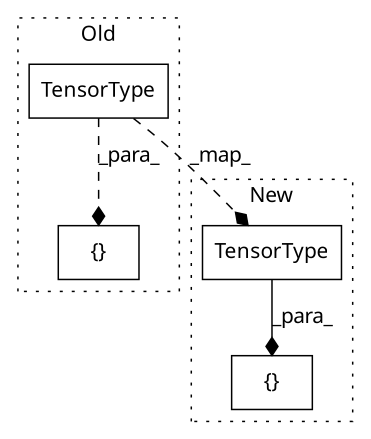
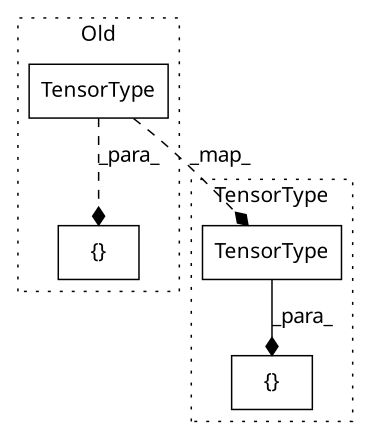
cluster "New": label "New" -> "TensorType"
